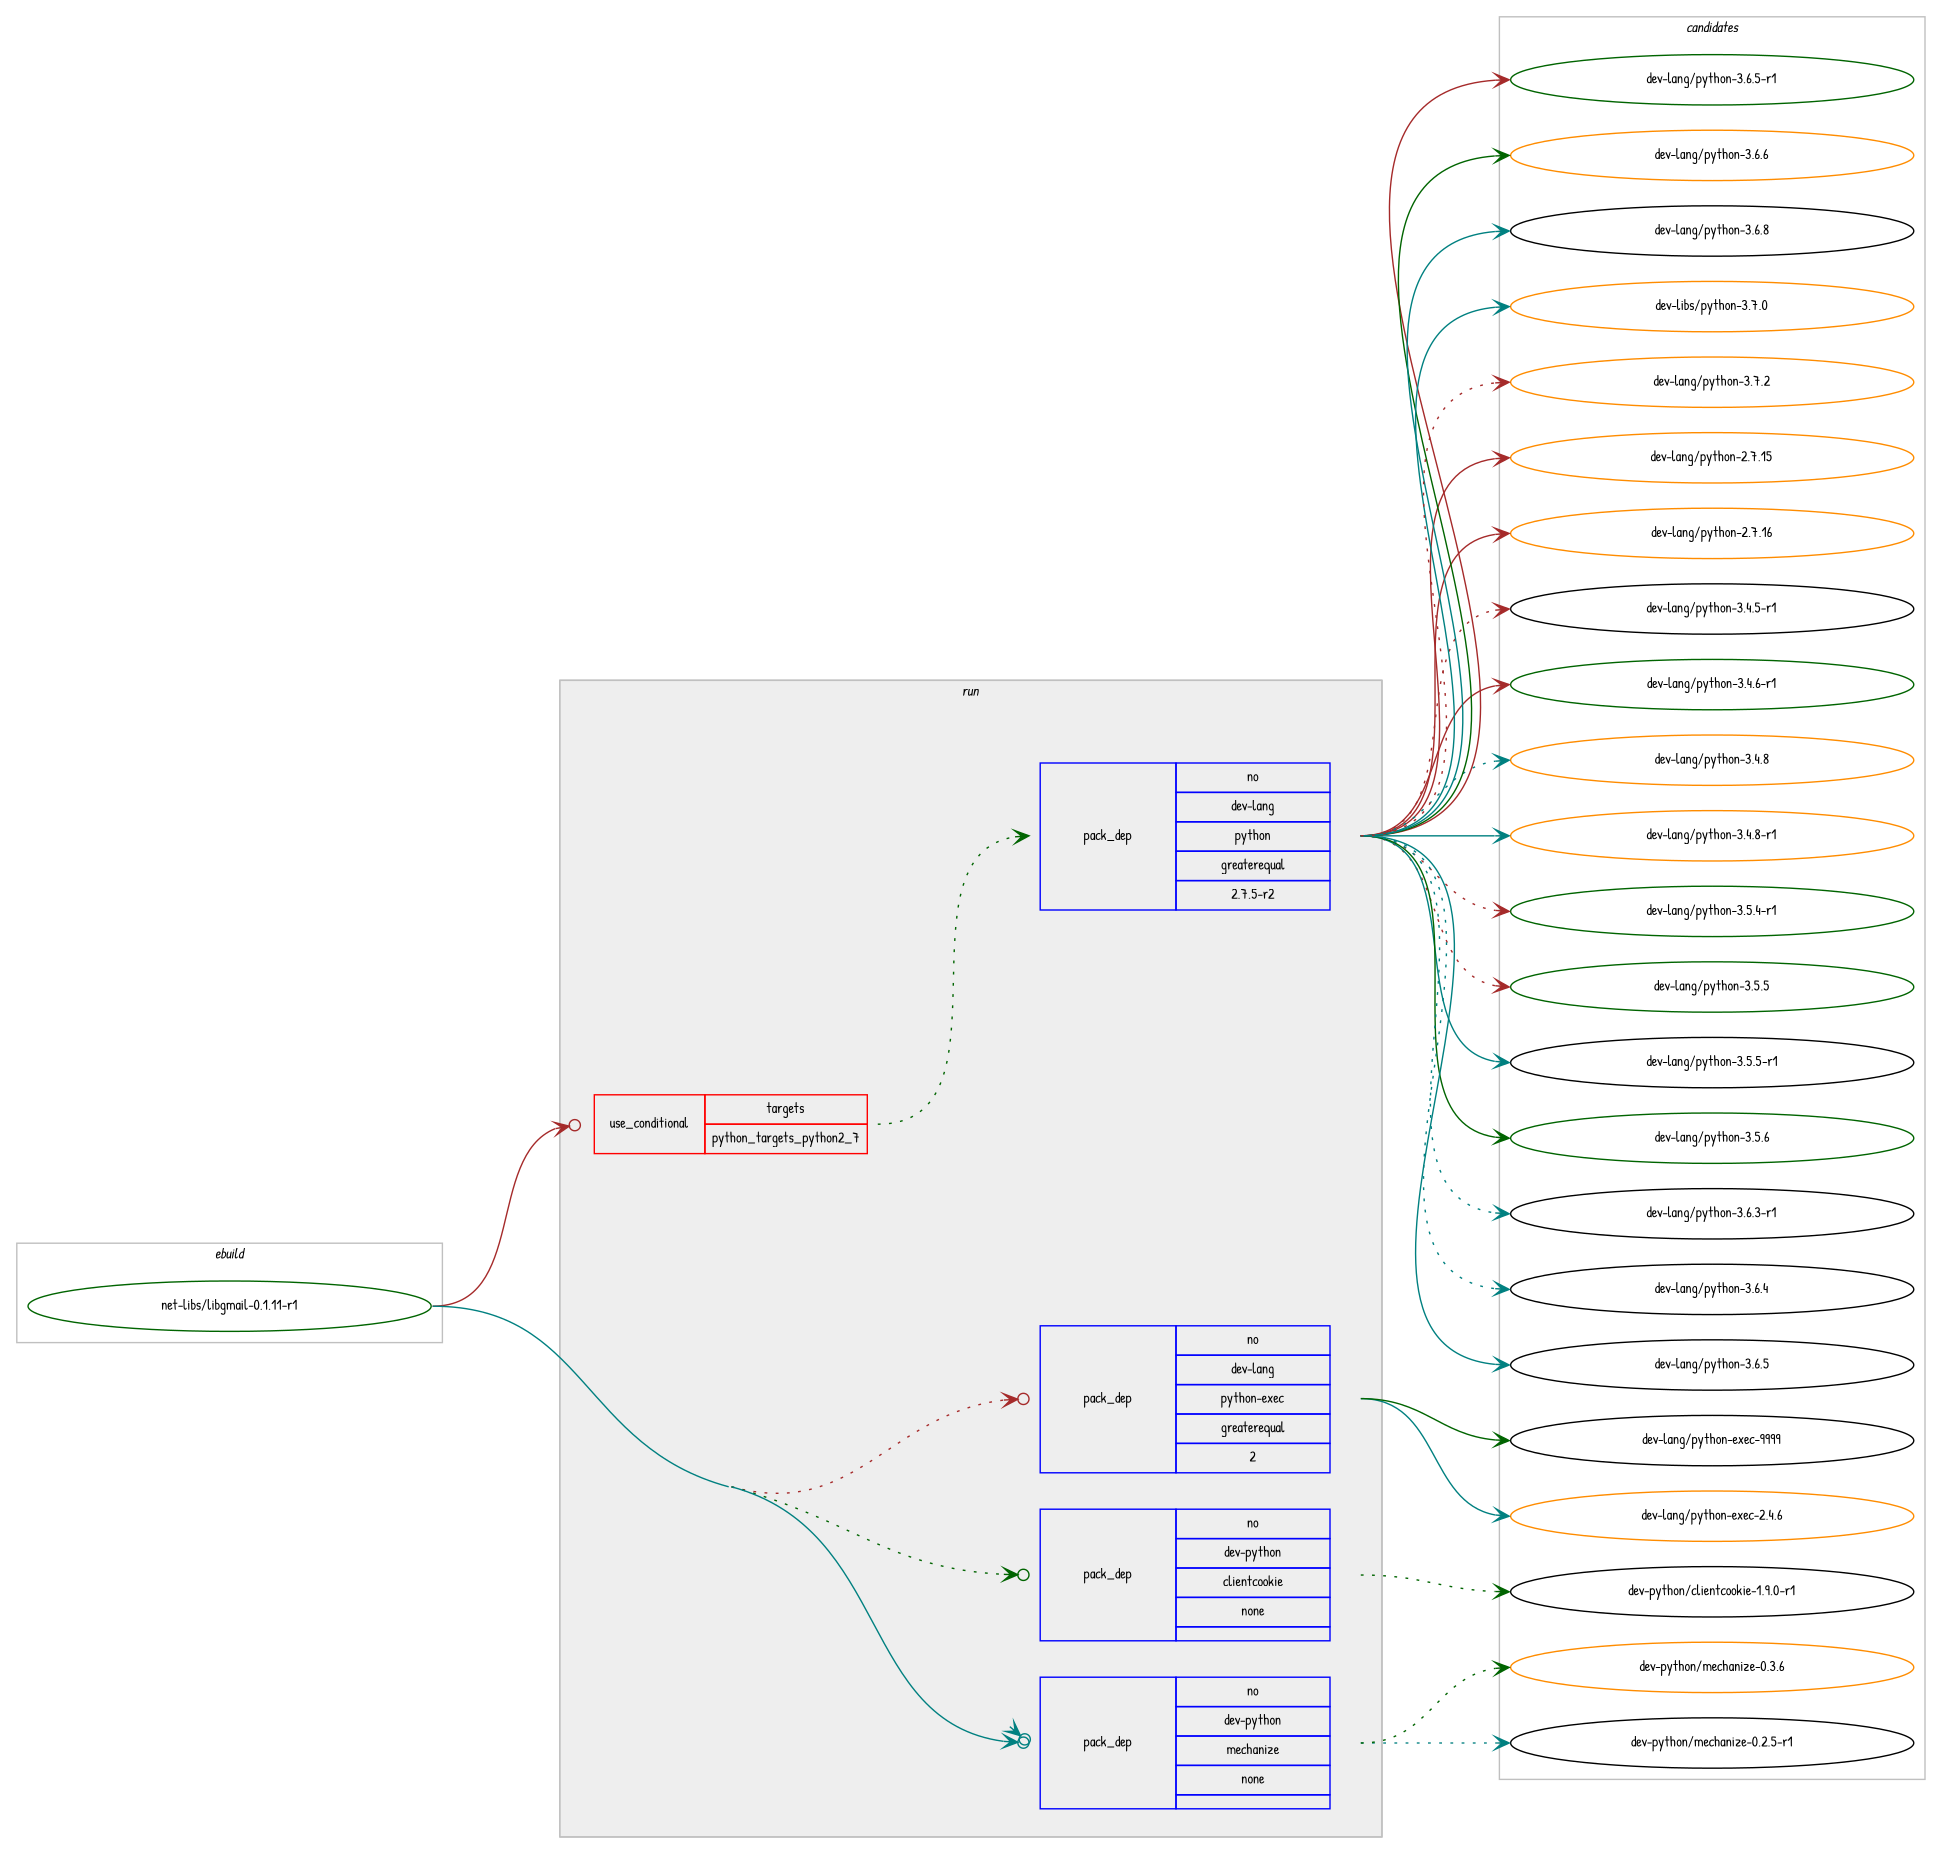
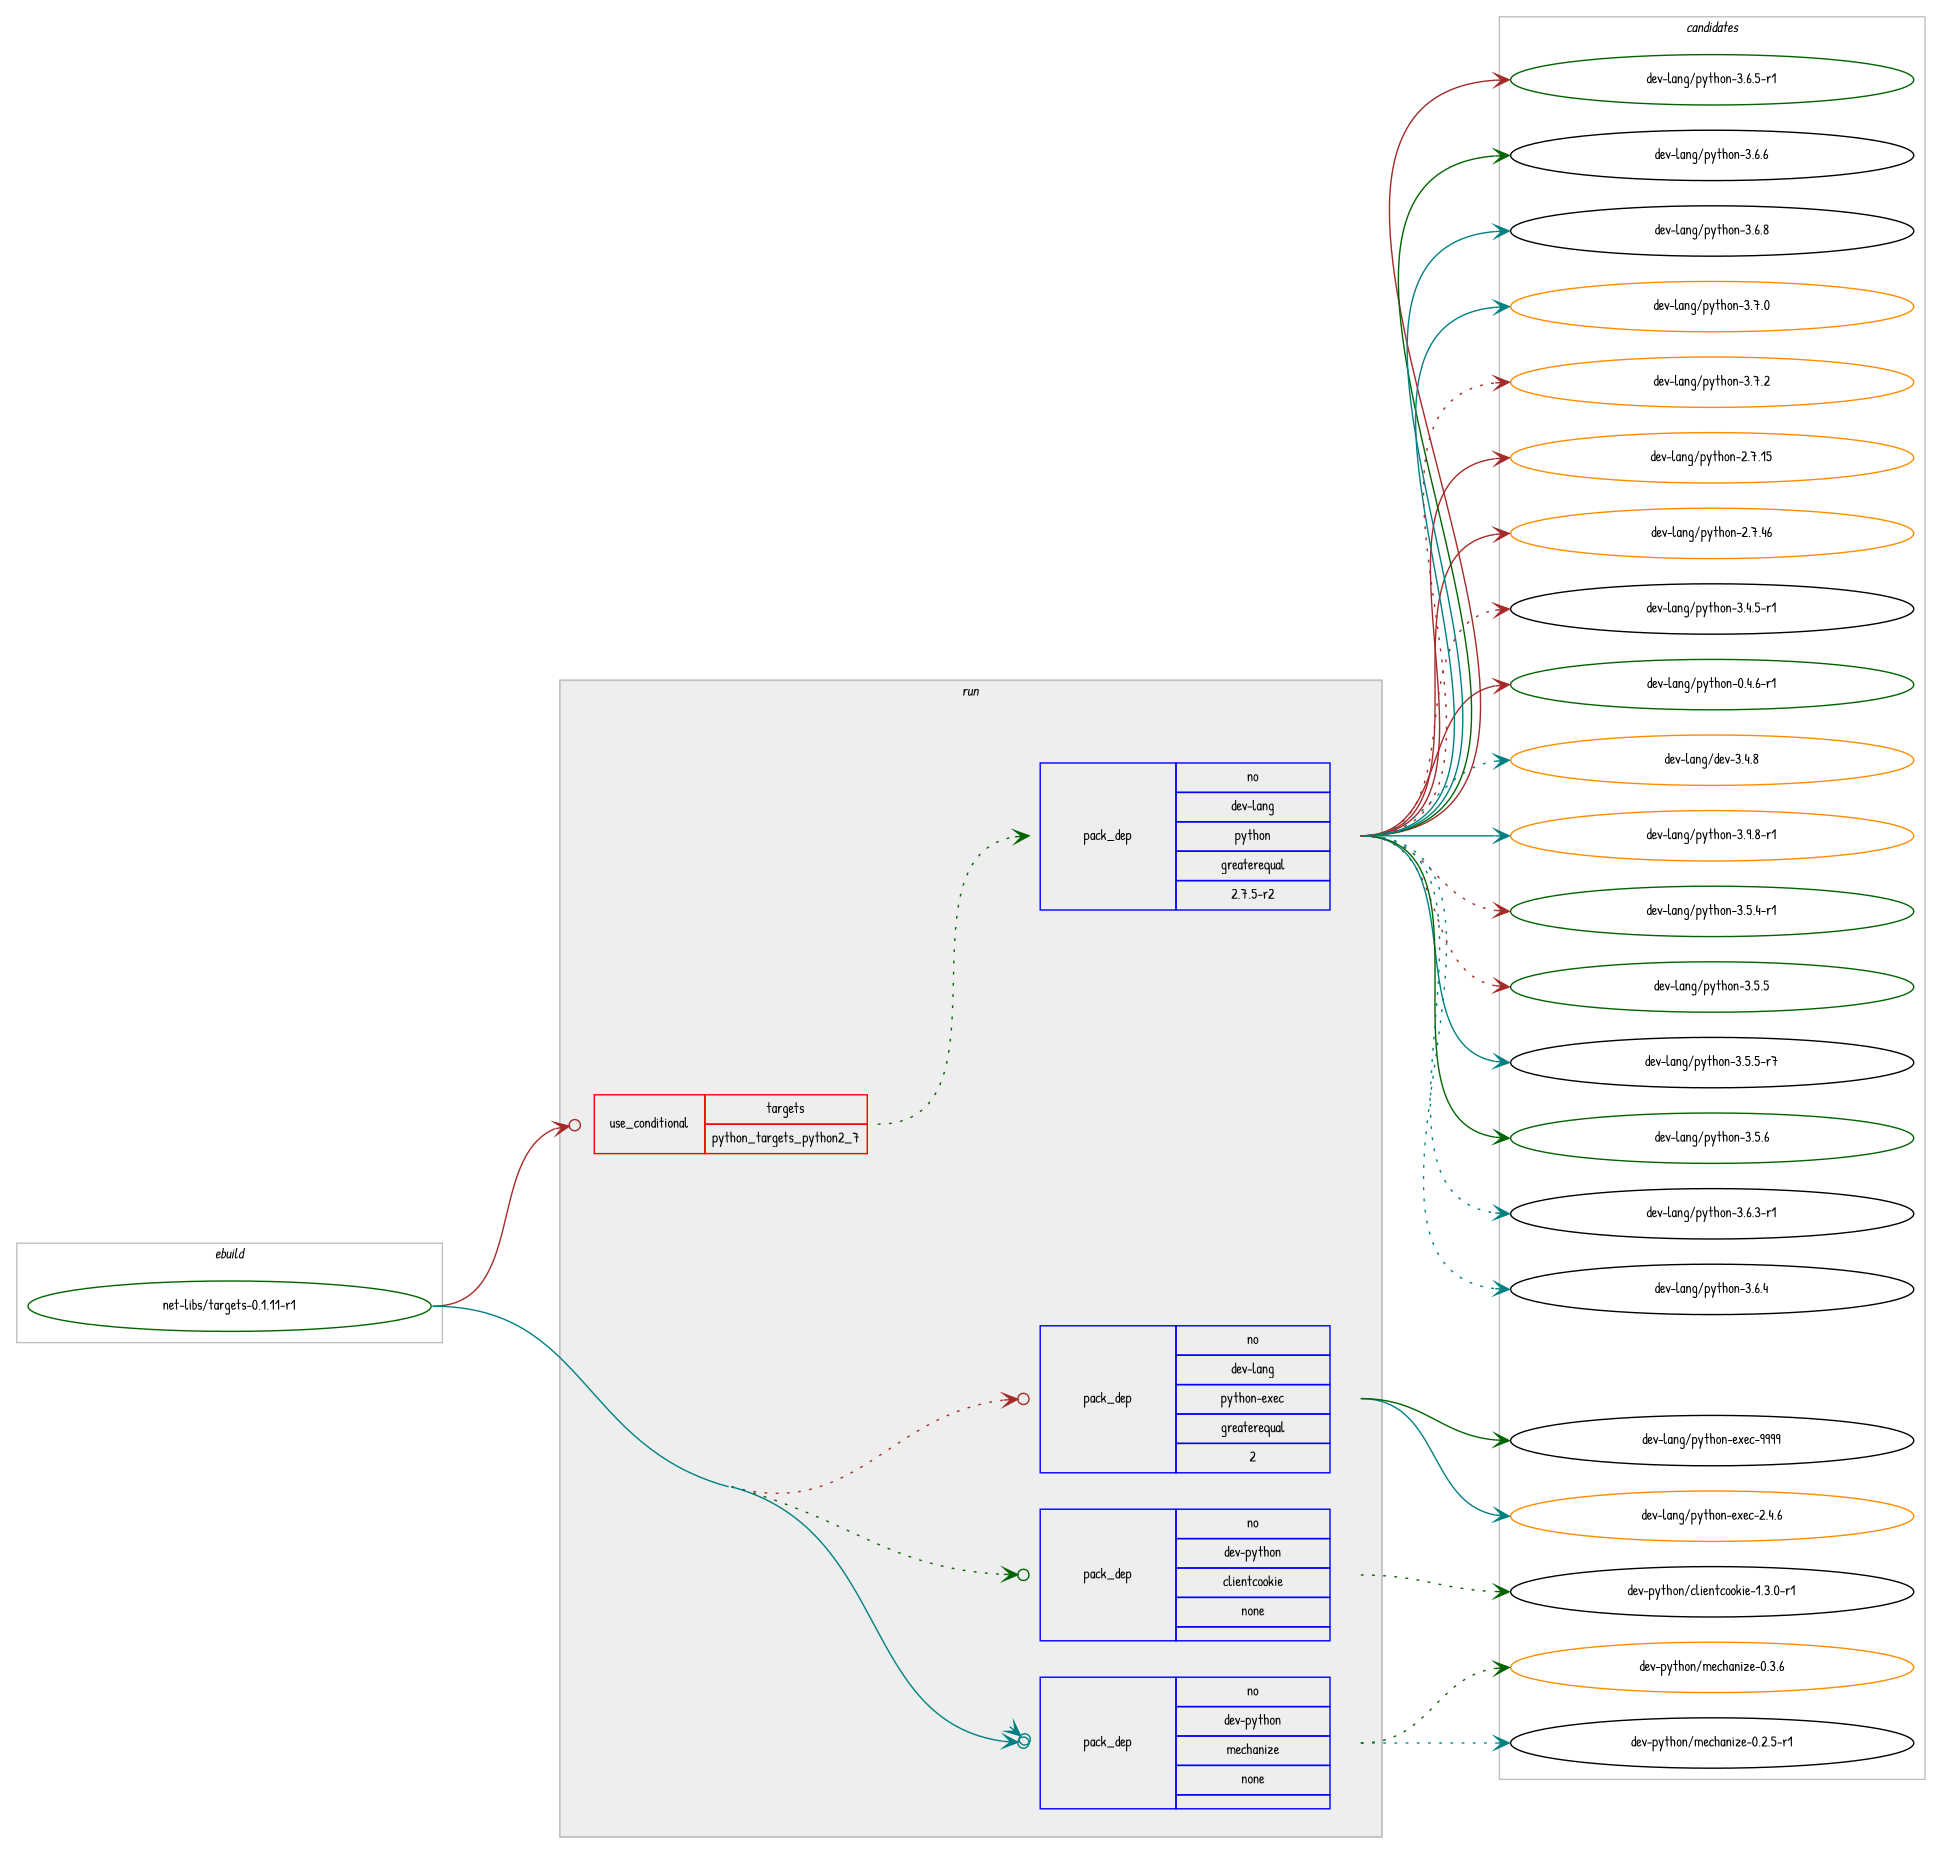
node "dev-lang/python-3.6.6": color darkorange -> black
node "dev-libs/python-3.7.0": label "dev-libs/python-3.7.0" -> "dev-lang/python-3.7.0"
node "dev-lang/python-2.7.16": label "dev-lang/python-2.7.16" -> "dev-lang/python-2.7.46"
node "dev-lang/python-3.4.6-r1": label "dev-lang/python-3.4.6-r1" -> "dev-lang/python-0.4.6-r1"
node "dev-lang/python-3.4.8": label "dev-lang/python-3.4.8" -> "dev-lang/dev-3.4.8"
node "dev-lang/python-3.4.8-r1": label "dev-lang/python-3.4.8-r1" -> "dev-lang/python-3.9.8-r1"
node "dev-lang/python-3.5.5-r1": label "dev-lang/python-3.5.5-r1" -> "dev-lang/python-3.5.5-r7"
node "net-libs/libgmail-0.1.11-r1": label "net-libs/libgmail-0.1.11-r1" -> "net-libs/targets-0.1.11-r1"
node "dev-lang/python-3.6.5": removed
node "dev-python/clientcookie-1.9.0-r1": label "dev-python/clientcookie-1.9.0-r1" -> "dev-python/clientcookie-1.3.0-r1"
